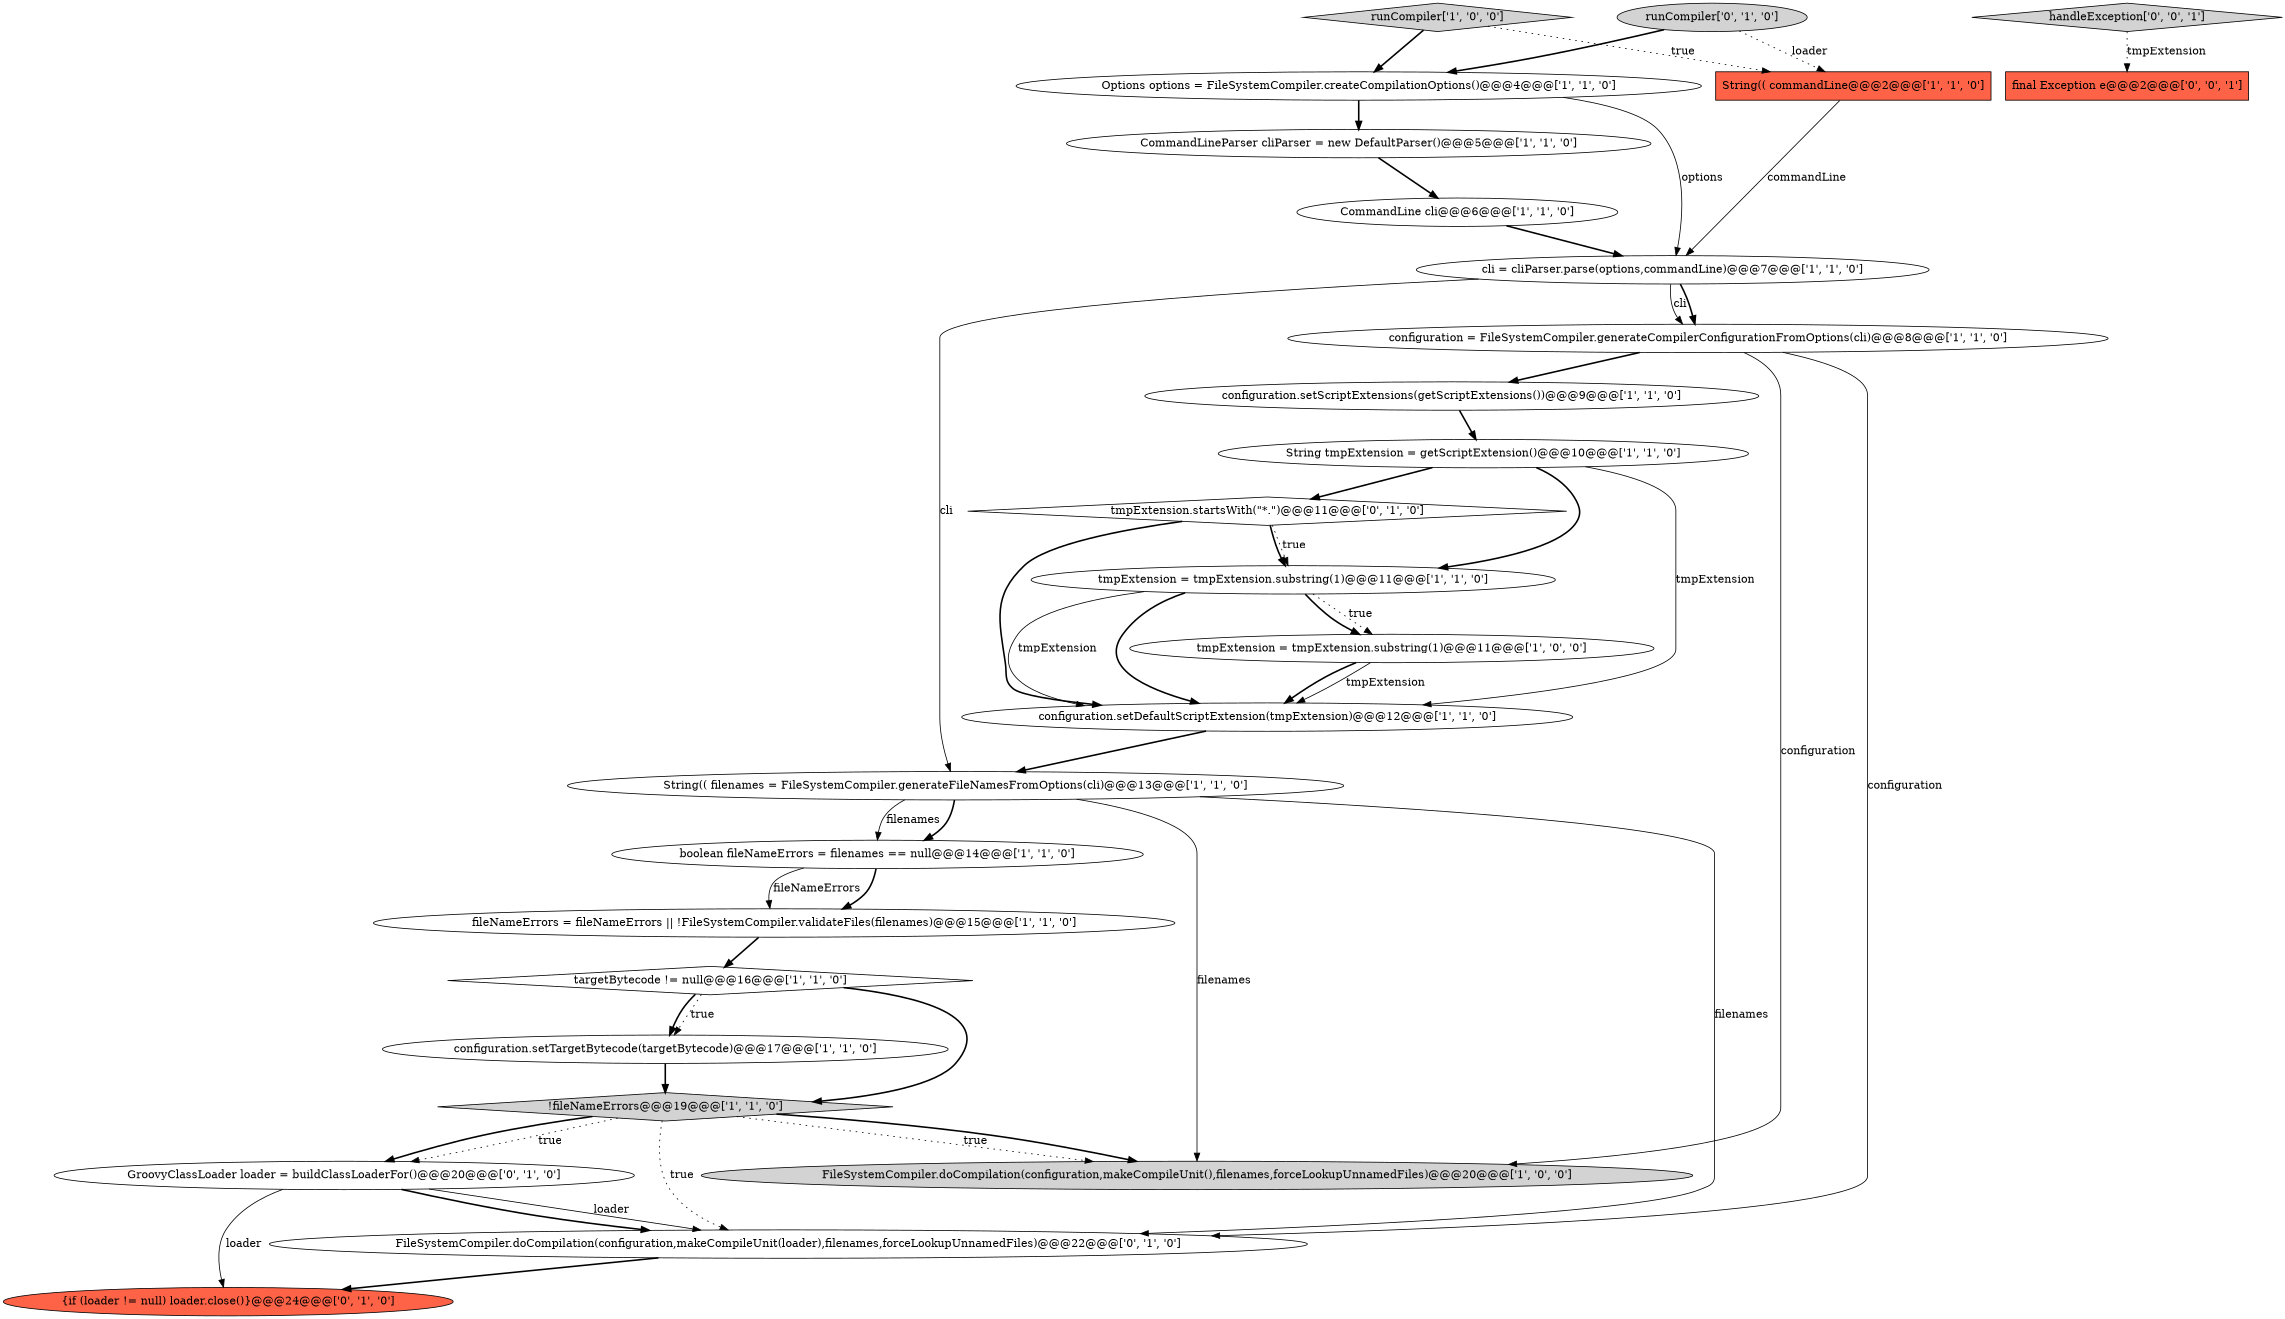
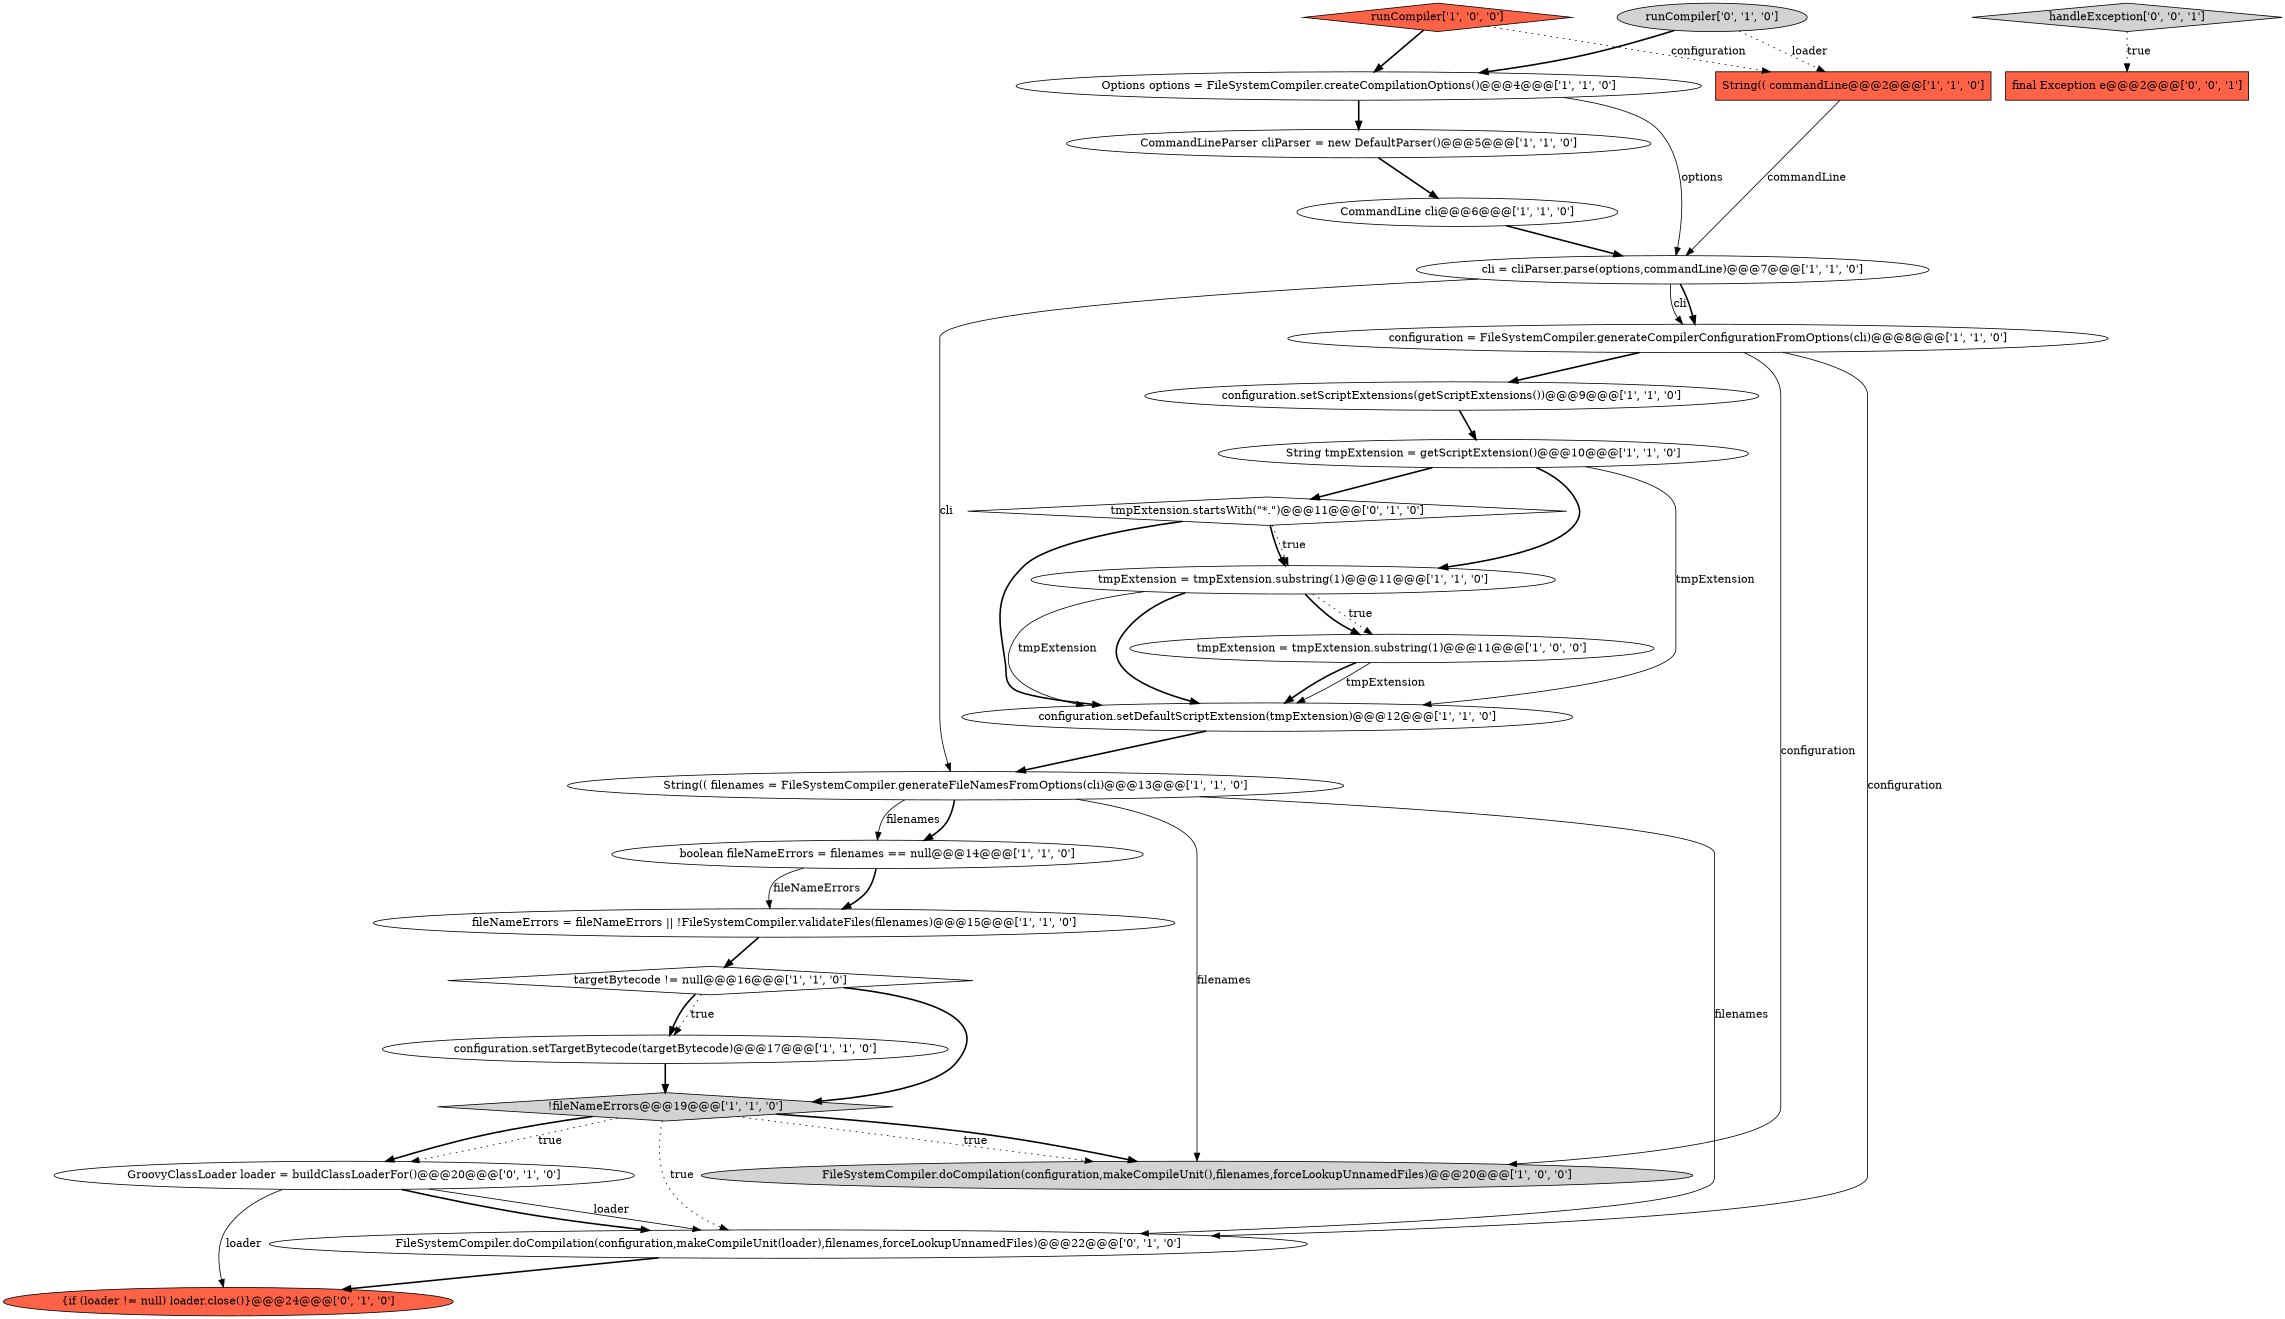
node "runCompiler['1', '0', '0']": fillcolor lightgray -> tomato
edge "runCompiler['1', '0', '0']" -> "String(( commandLine@@@2@@@['1', '1', '0']": label "true" -> "configuration"
edge "handleException['0', '0', '1']" -> "final Exception e@@@2@@@['0', '0', '1']": label "tmpExtension" -> "true"
